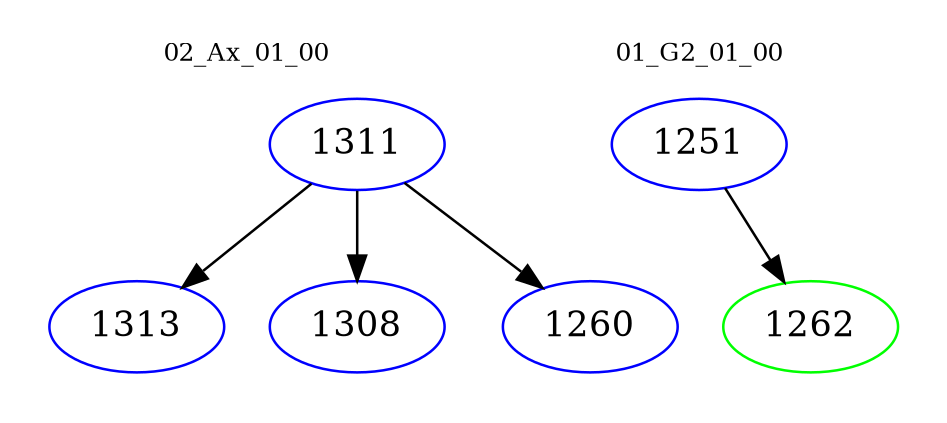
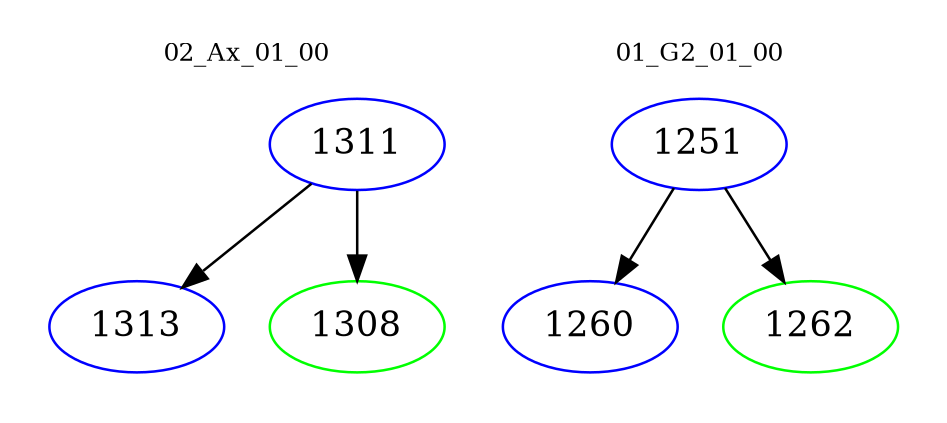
edge "1311" -> "1260": now "1251" -> "1260"
node "1308": color blue -> green
